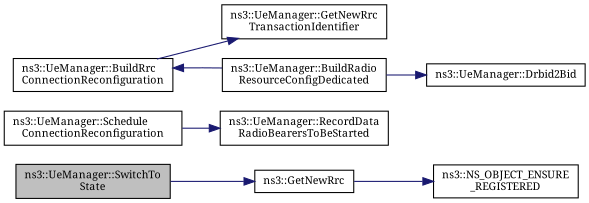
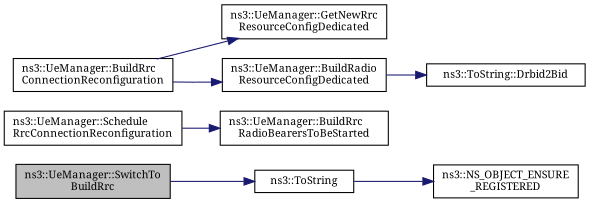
node "ns3::UeManager::GetNewRrc TransactionIdentifier": label "ns3::UeManager::GetNewRrc TransactionIdentifier" -> "ns3::UeManager::GetNewRrc ResourceConfigDedicated"
edge "ns3::UeManager::BuildRadio ResourceConfigDedicated" -> "ns3::UeManager::BuildRrc ConnectionReconfiguration": reversed
node "ns3::UeManager::Drbid2Bid": label "ns3::UeManager::Drbid2Bid" -> "ns3::ToString::Drbid2Bid"
node "ns3::UeManager::Schedule ConnectionReconfiguration": label "ns3::UeManager::Schedule ConnectionReconfiguration" -> "ns3::UeManager::Schedule RrcConnectionReconfiguration"
node "ns3::UeManager::RecordData RadioBearersToBeStarted": label "ns3::UeManager::RecordData RadioBearersToBeStarted" -> "ns3::UeManager::BuildRrc RadioBearersToBeStarted"
node "ns3::UeManager::SwitchTo State": label "ns3::UeManager::SwitchTo State" -> "ns3::UeManager::SwitchTo BuildRrc"
node "ns3::GetNewRrc": label "ns3::GetNewRrc" -> "ns3::ToString"
